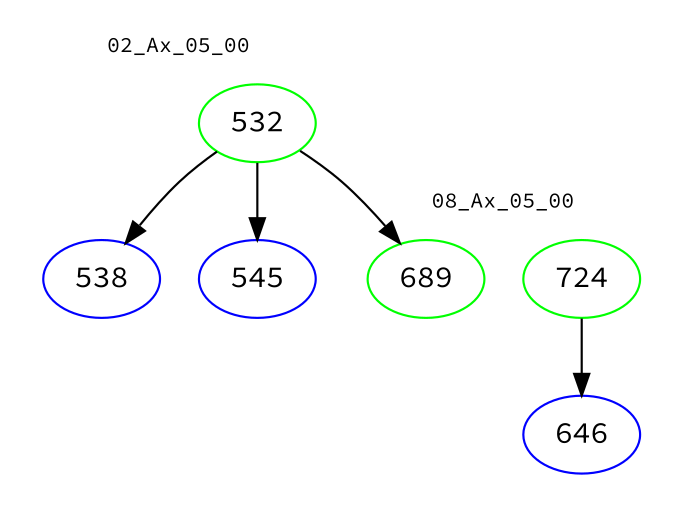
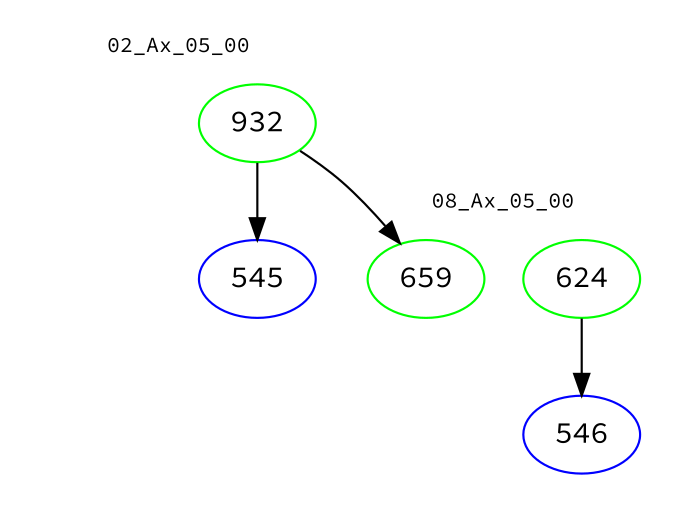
node "532": label "532" -> "932"
node "538": removed
node "689": label "689" -> "659"
node "724": label "724" -> "624"
node "646": label "646" -> "546"
